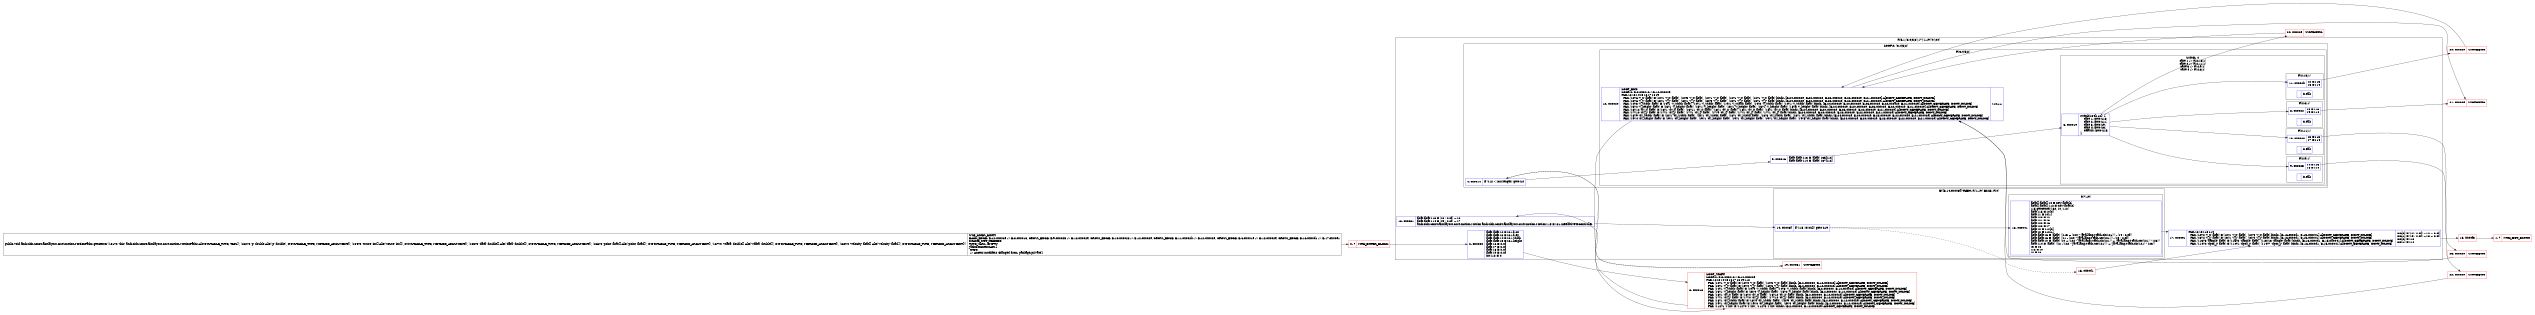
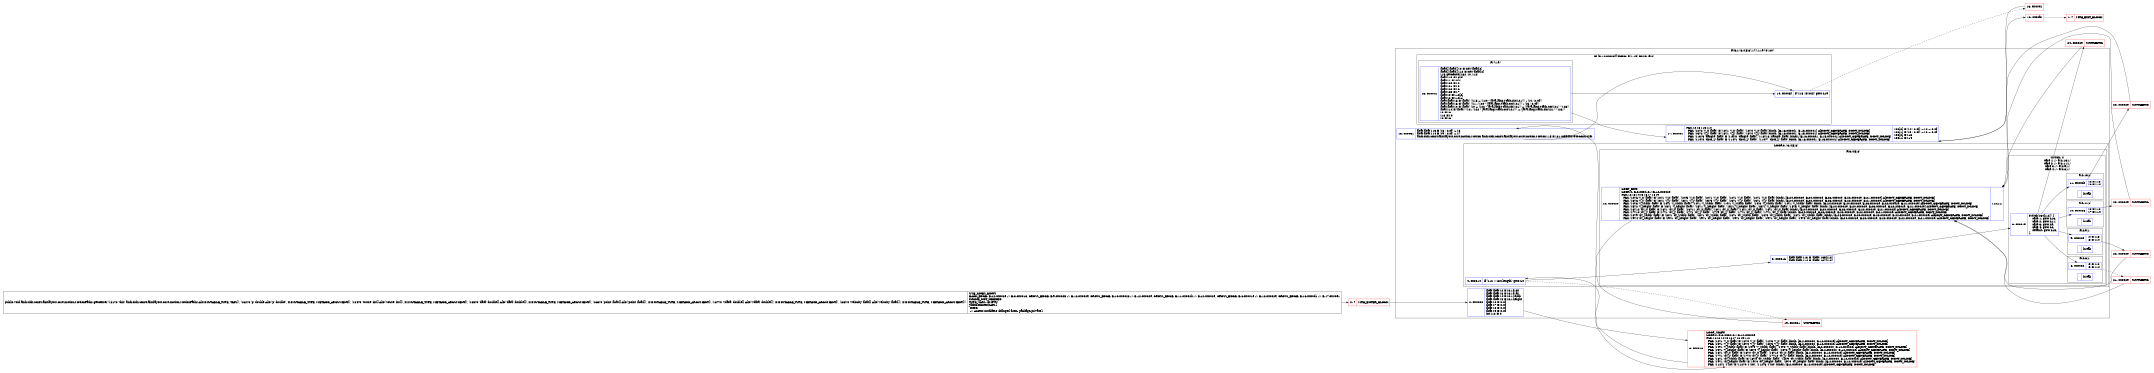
edge "12: 0x002e" -> "21: 0x002e": reversed
edge "8: 0x0022" -> "21: 0x002e": style solid -> dashed
edge "14: 0x003f" -> "15: 0x0041": reversed
